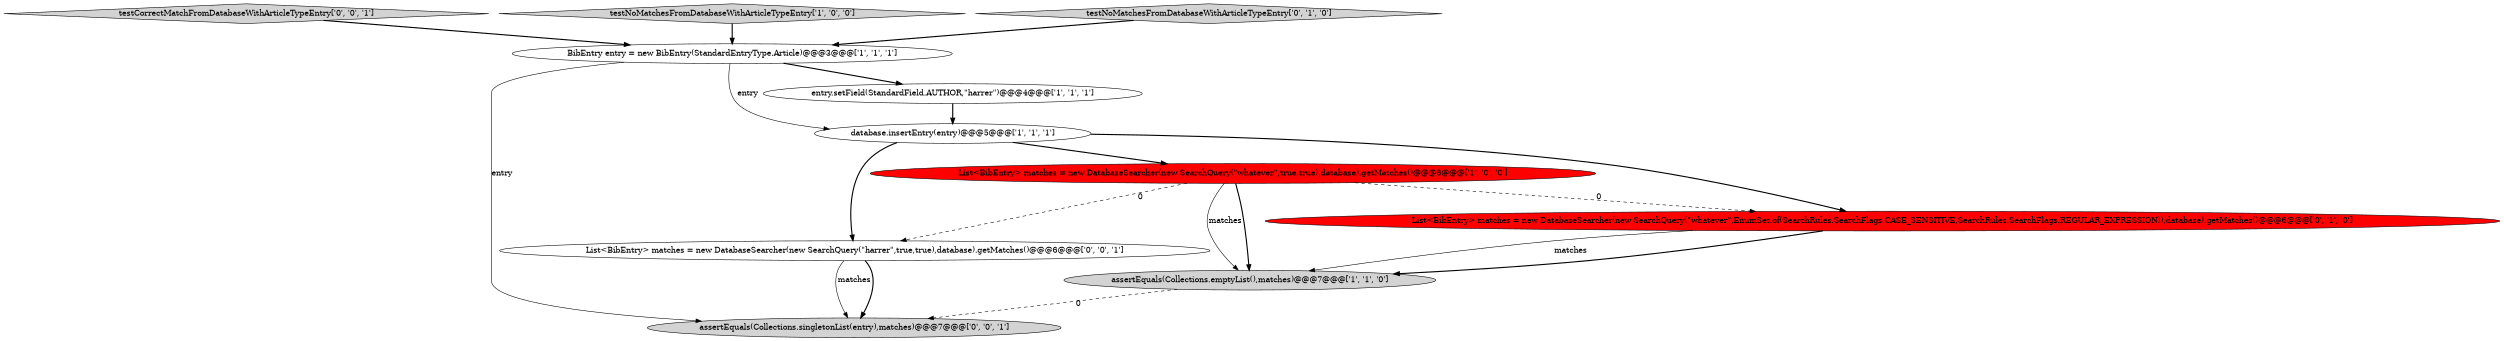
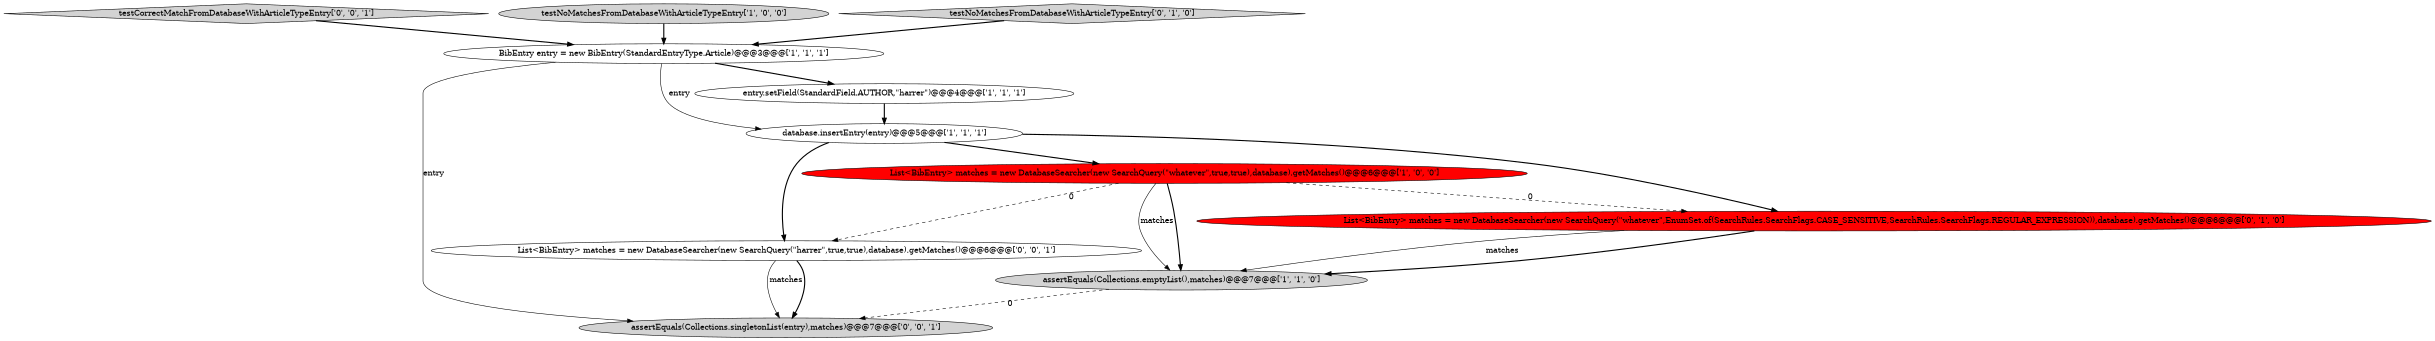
node "testNoMatchesFromDatabaseWithArticleTypeEntry['1', '0', '0']": shape diamond -> ellipse
